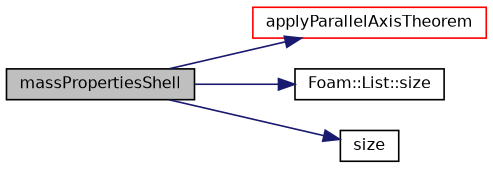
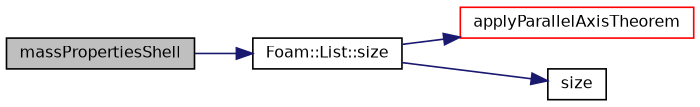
edge "massPropertiesShell" -> "applyParallelAxisTheorem": now "Foam::List::size" -> "applyParallelAxisTheorem"
edge "massPropertiesShell" -> "size": now "Foam::List::size" -> "size"
